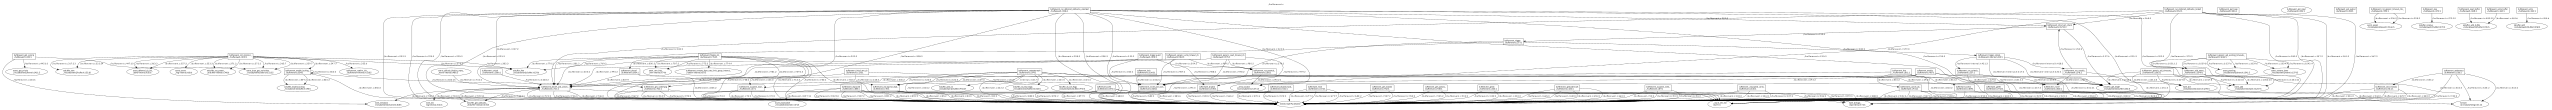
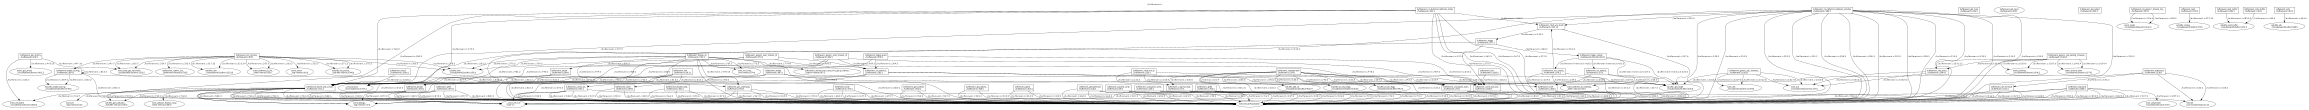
edge "event_callback_finalize_many_ ./event-internal.h:486:5" -> "bufferevent_decref_and_unlock_ ./bufferevent.c:711:1": reversed
node "event_deferred_cb_schedule_ ./defer-internal.h:66:5": added
